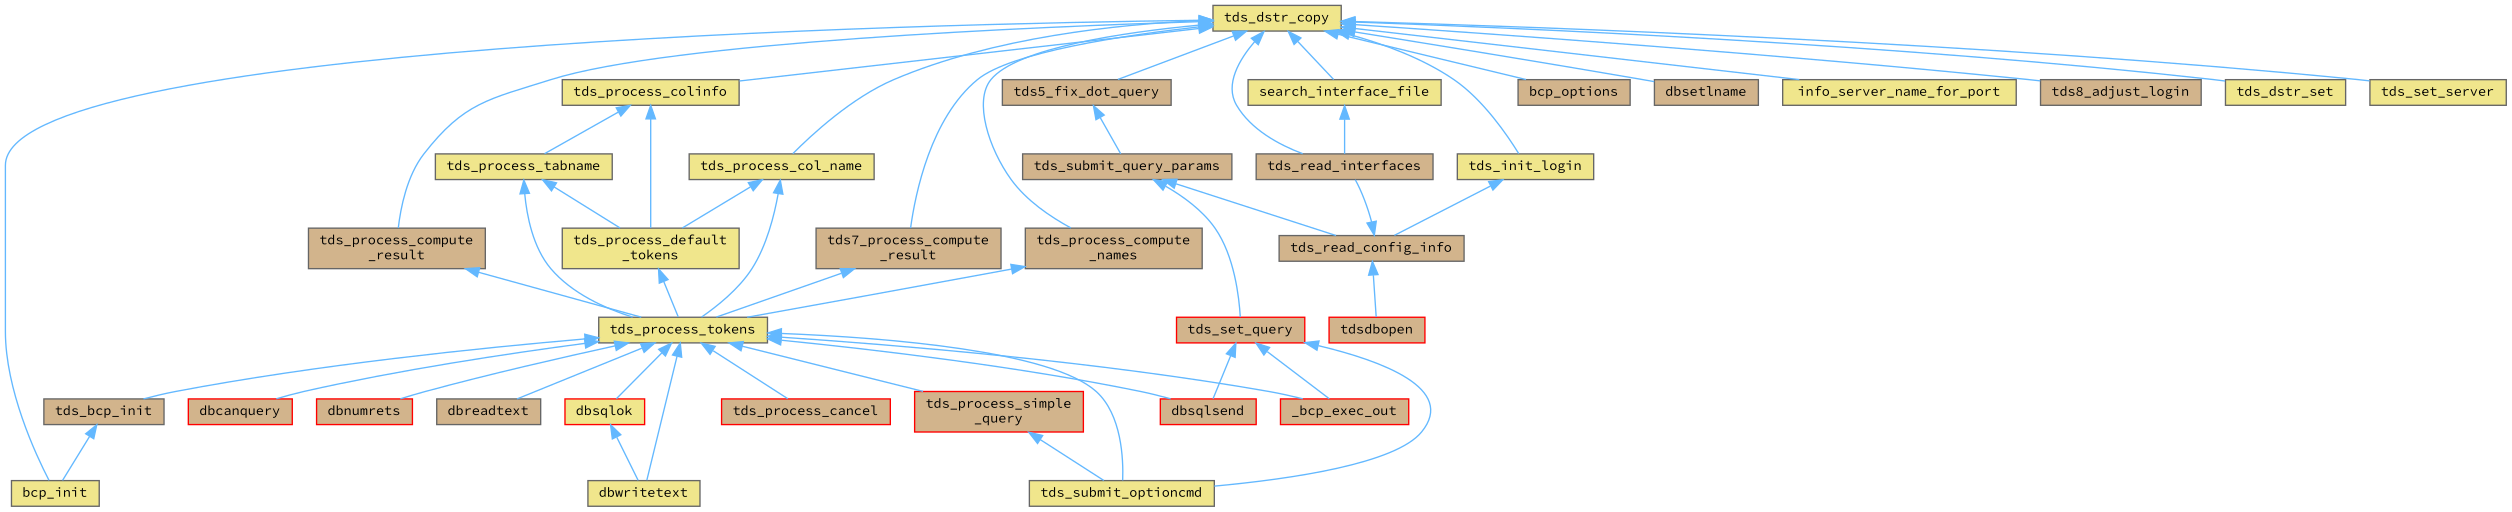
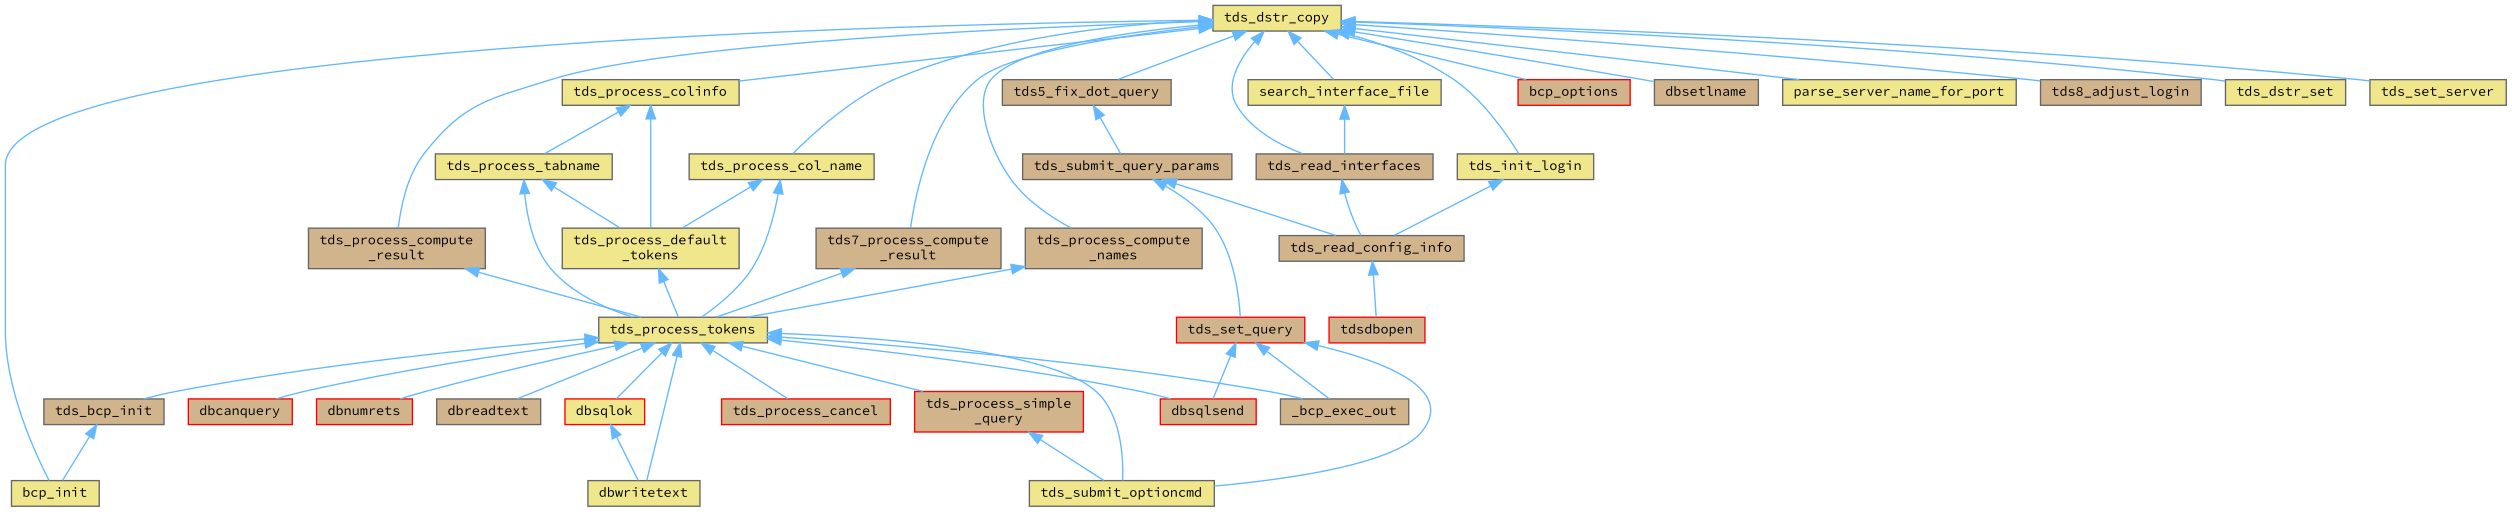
node "bcp_options": color grey40 -> red
node "info_server_name_for_port": label "info_server_name_for_port" -> "parse_server_name_for_port"
edge "tds_read_interfaces" -> "tds_read_config_info": reversed
node "_bcp_exec_out": color red -> grey40
